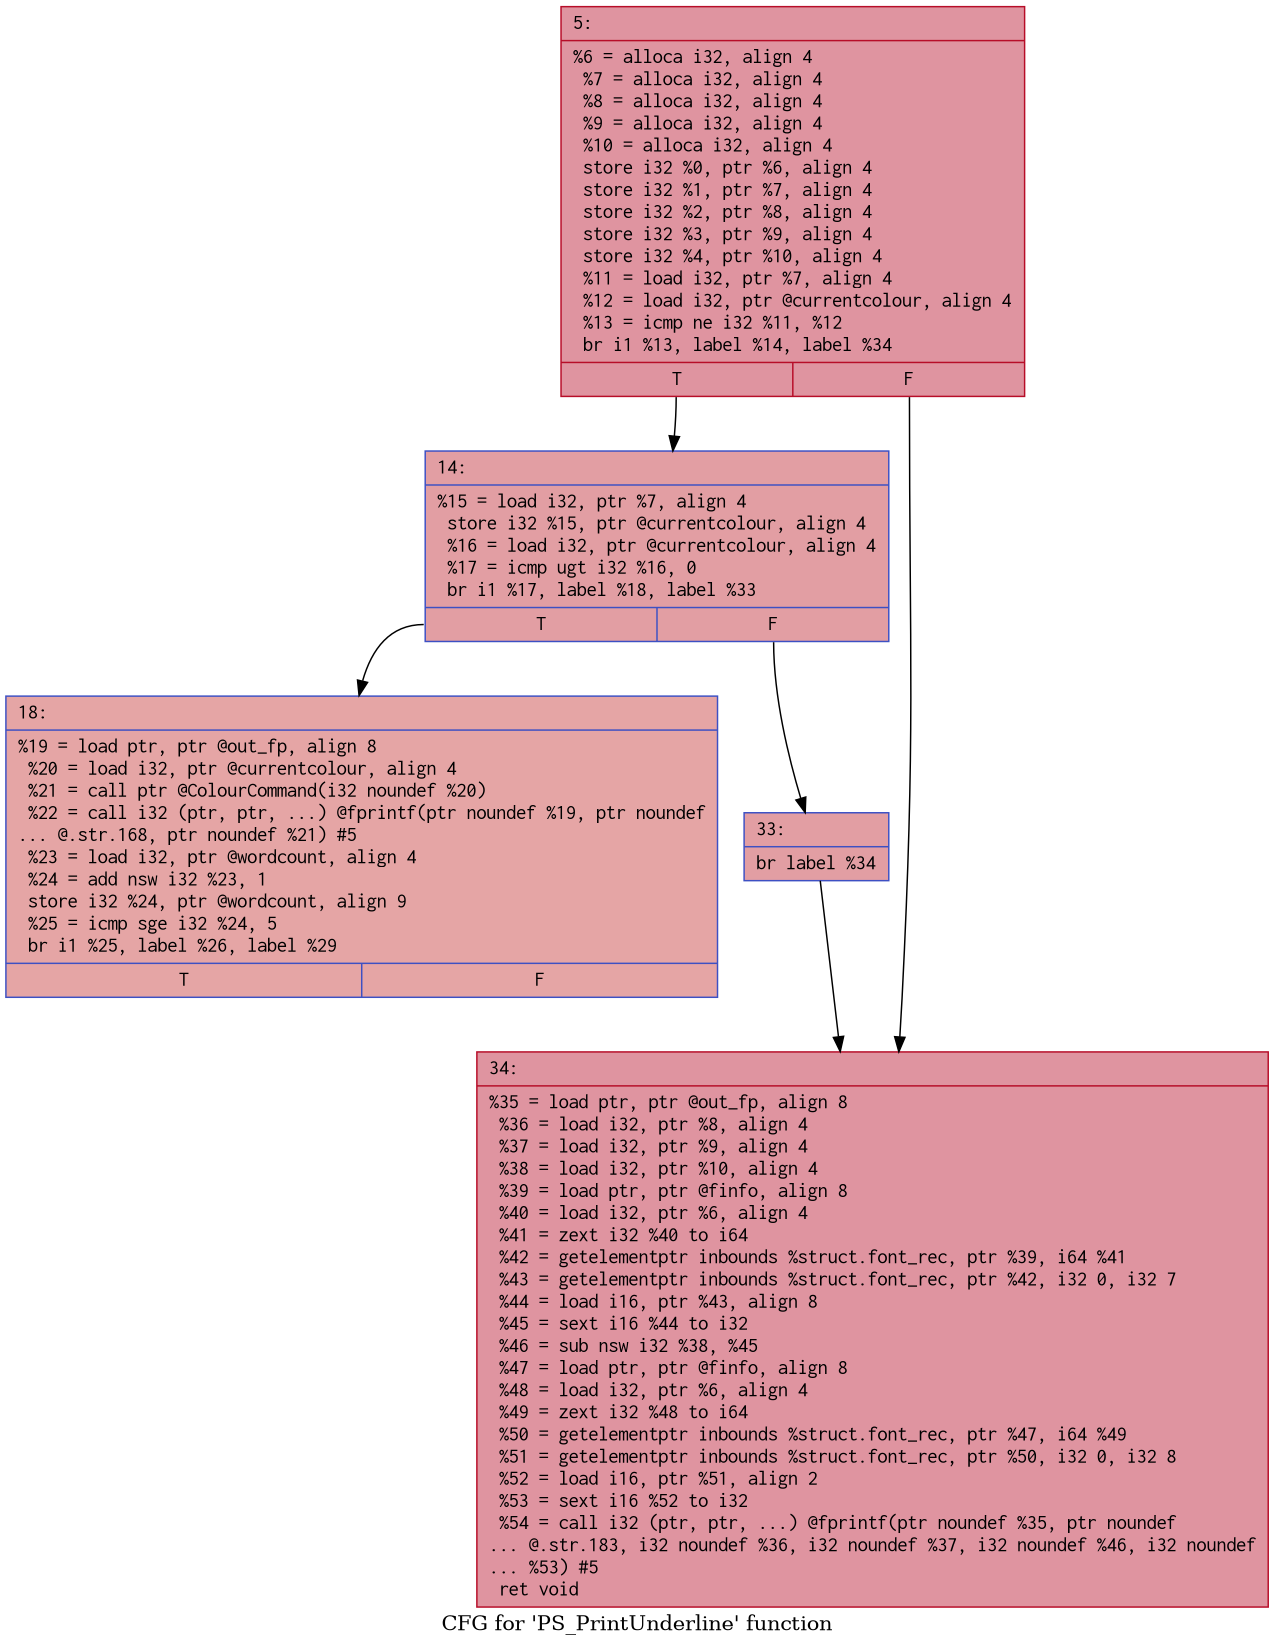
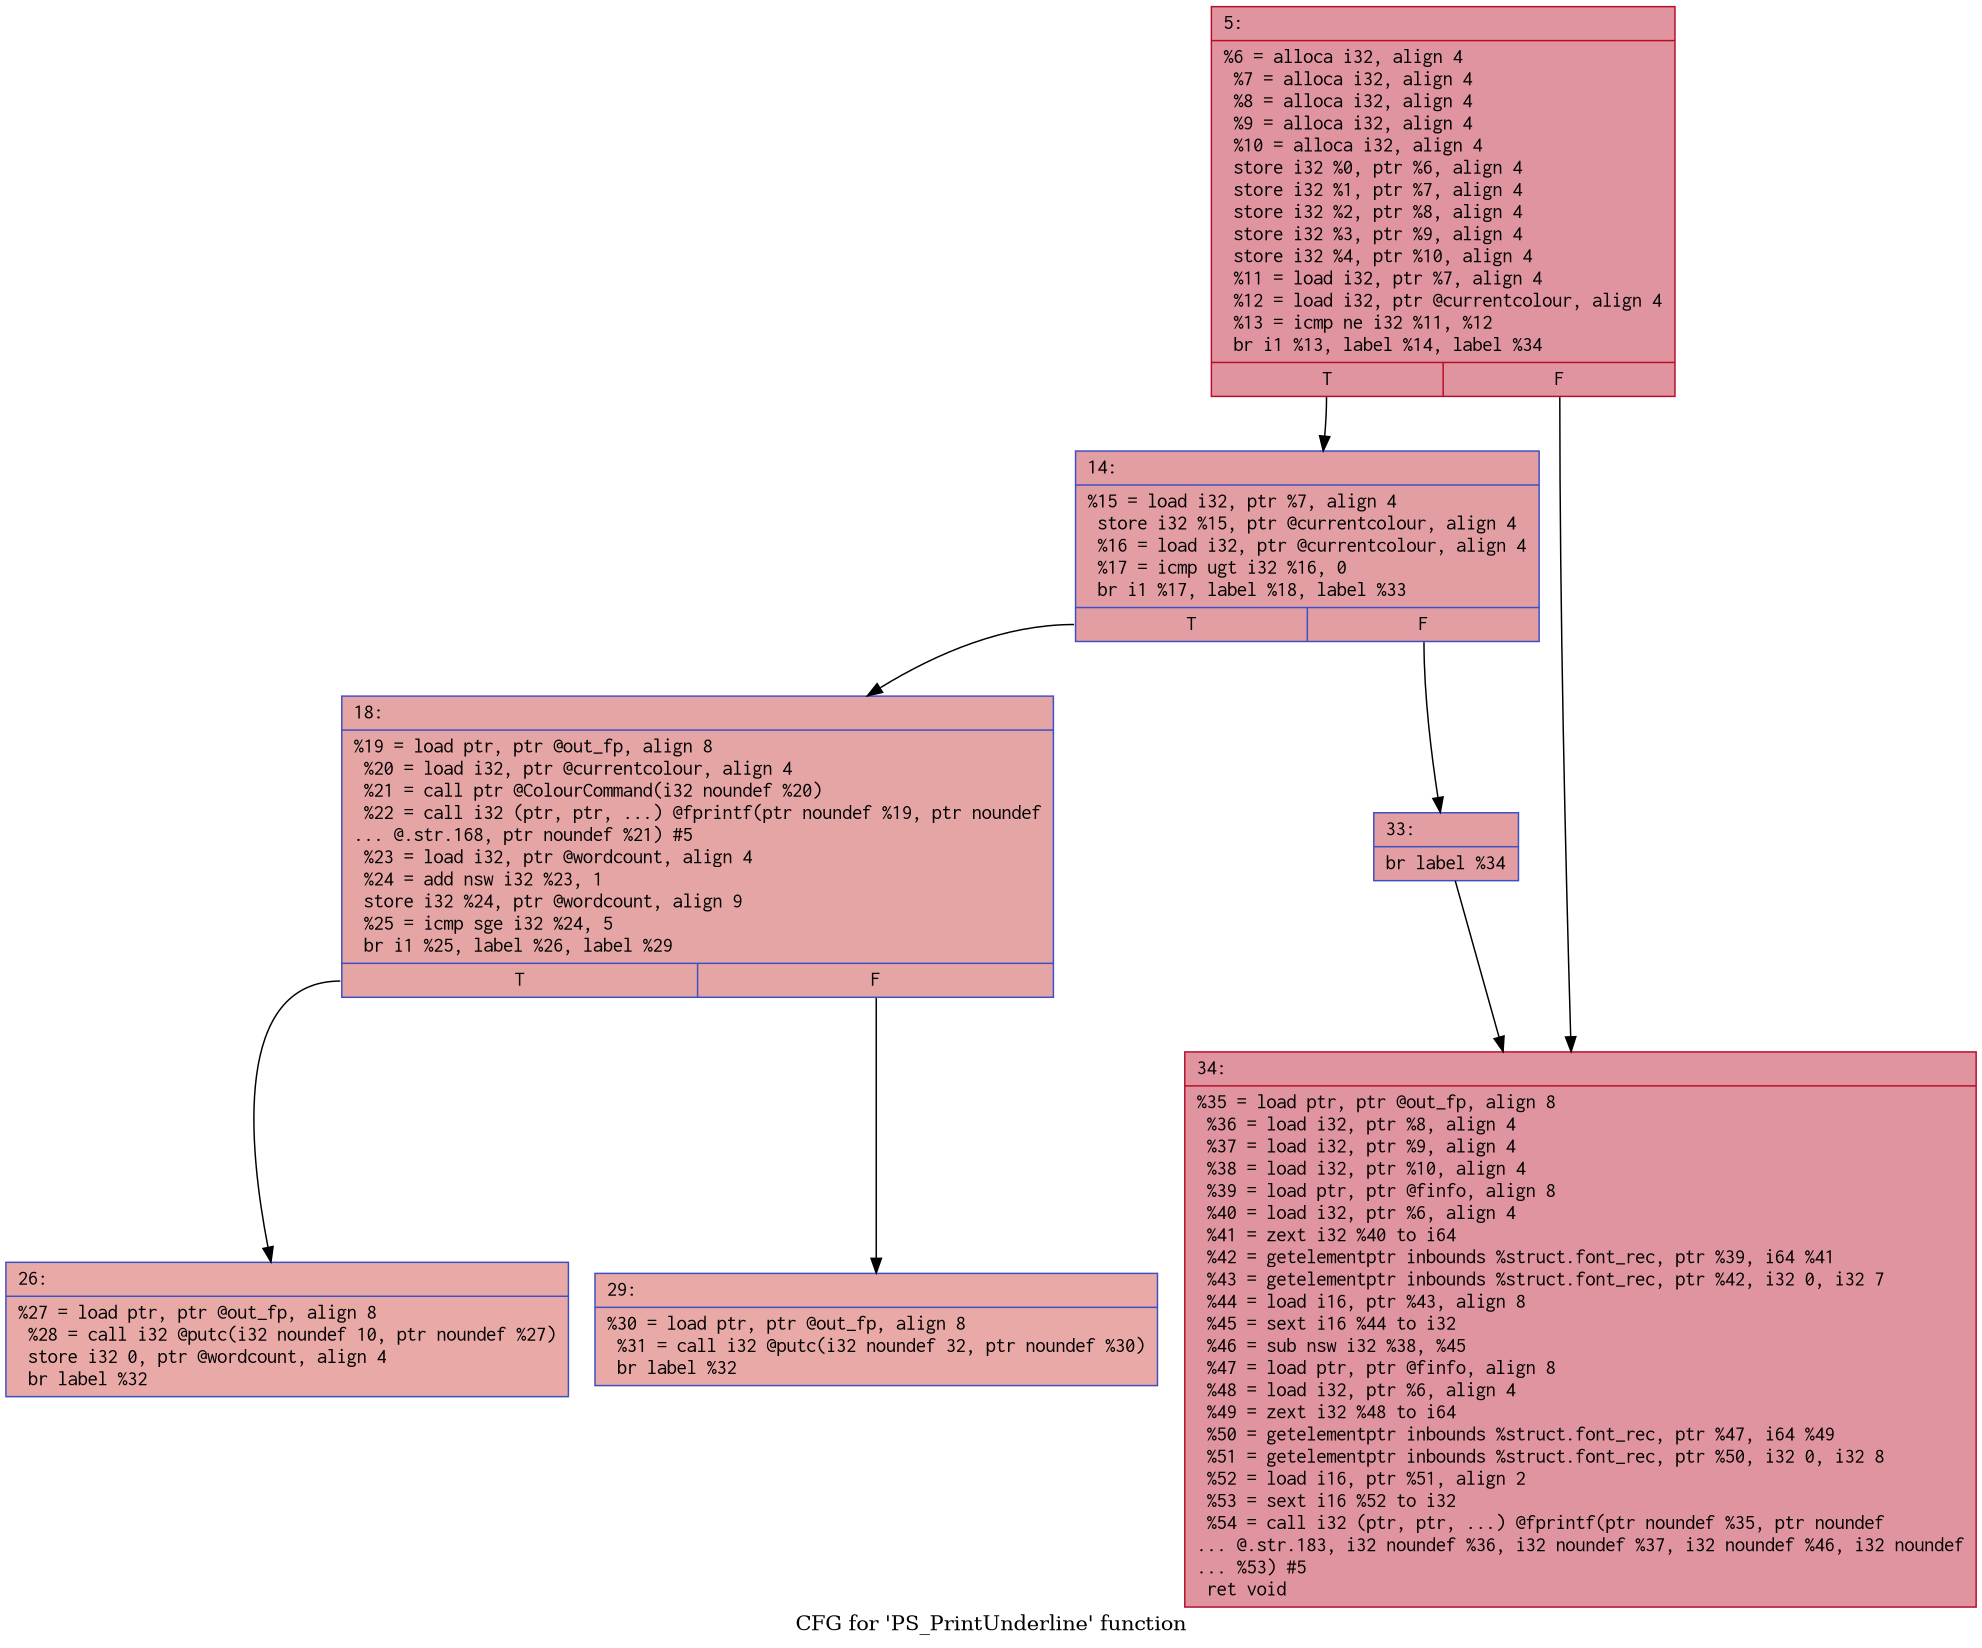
node "26:": added
node "29:": added
